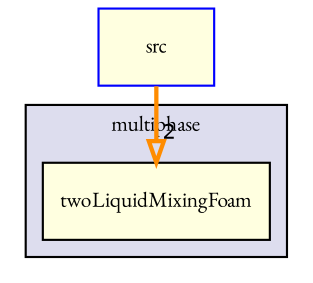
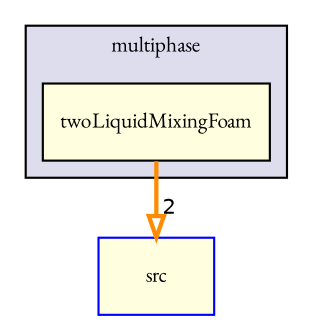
edge "src" -> "twoLiquidMixingFoam": reversed
